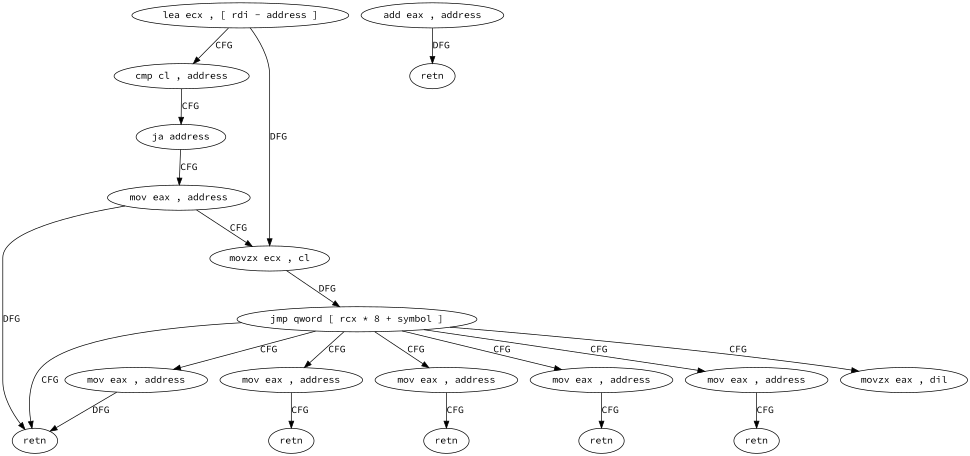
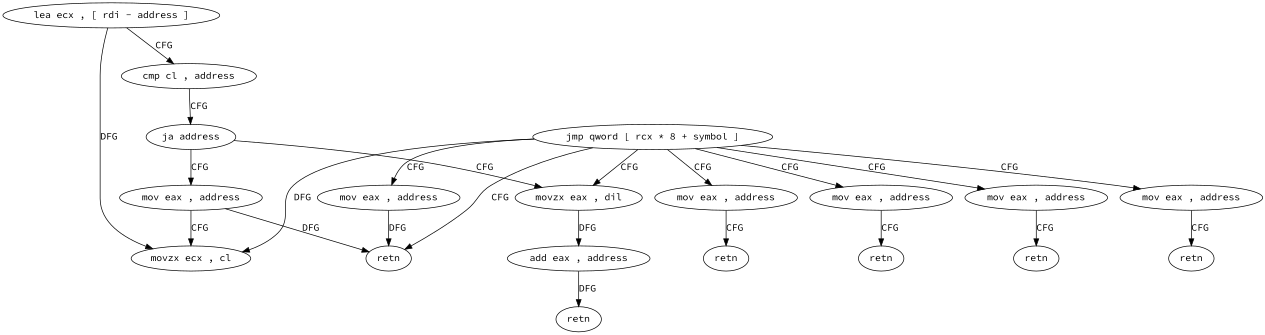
edge "ja address" -> "movzx eax , dil": added, label "CFG"
edge "movzx eax , dil" -> "add eax , address": added, label "DFG"
edge "movzx ecx , cl" -> "jmp qword [ rcx * 8 + symbol ]": reversed
